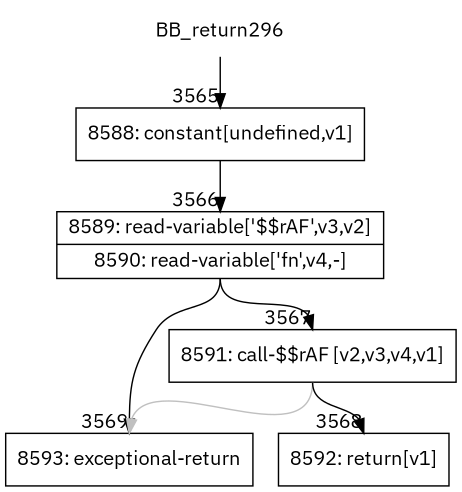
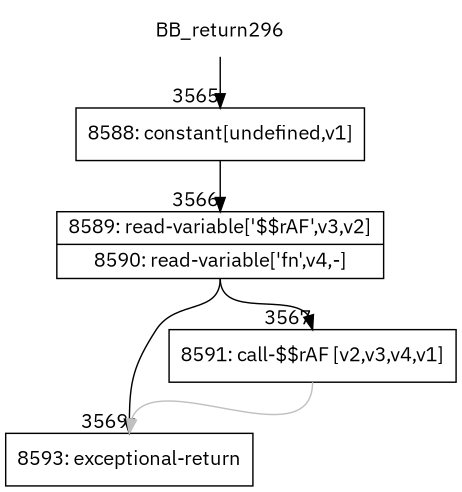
node "8592: return[v1]": removed
